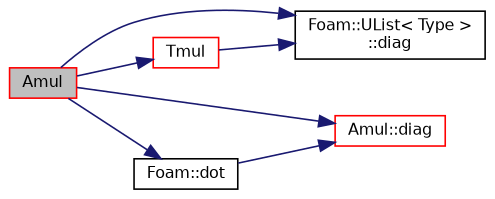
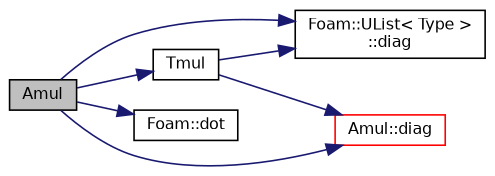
node "Tmul": color red -> black
node "Amul": color red -> black
edge "Foam::dot" -> "Amul::diag": now "Tmul" -> "Amul::diag"
